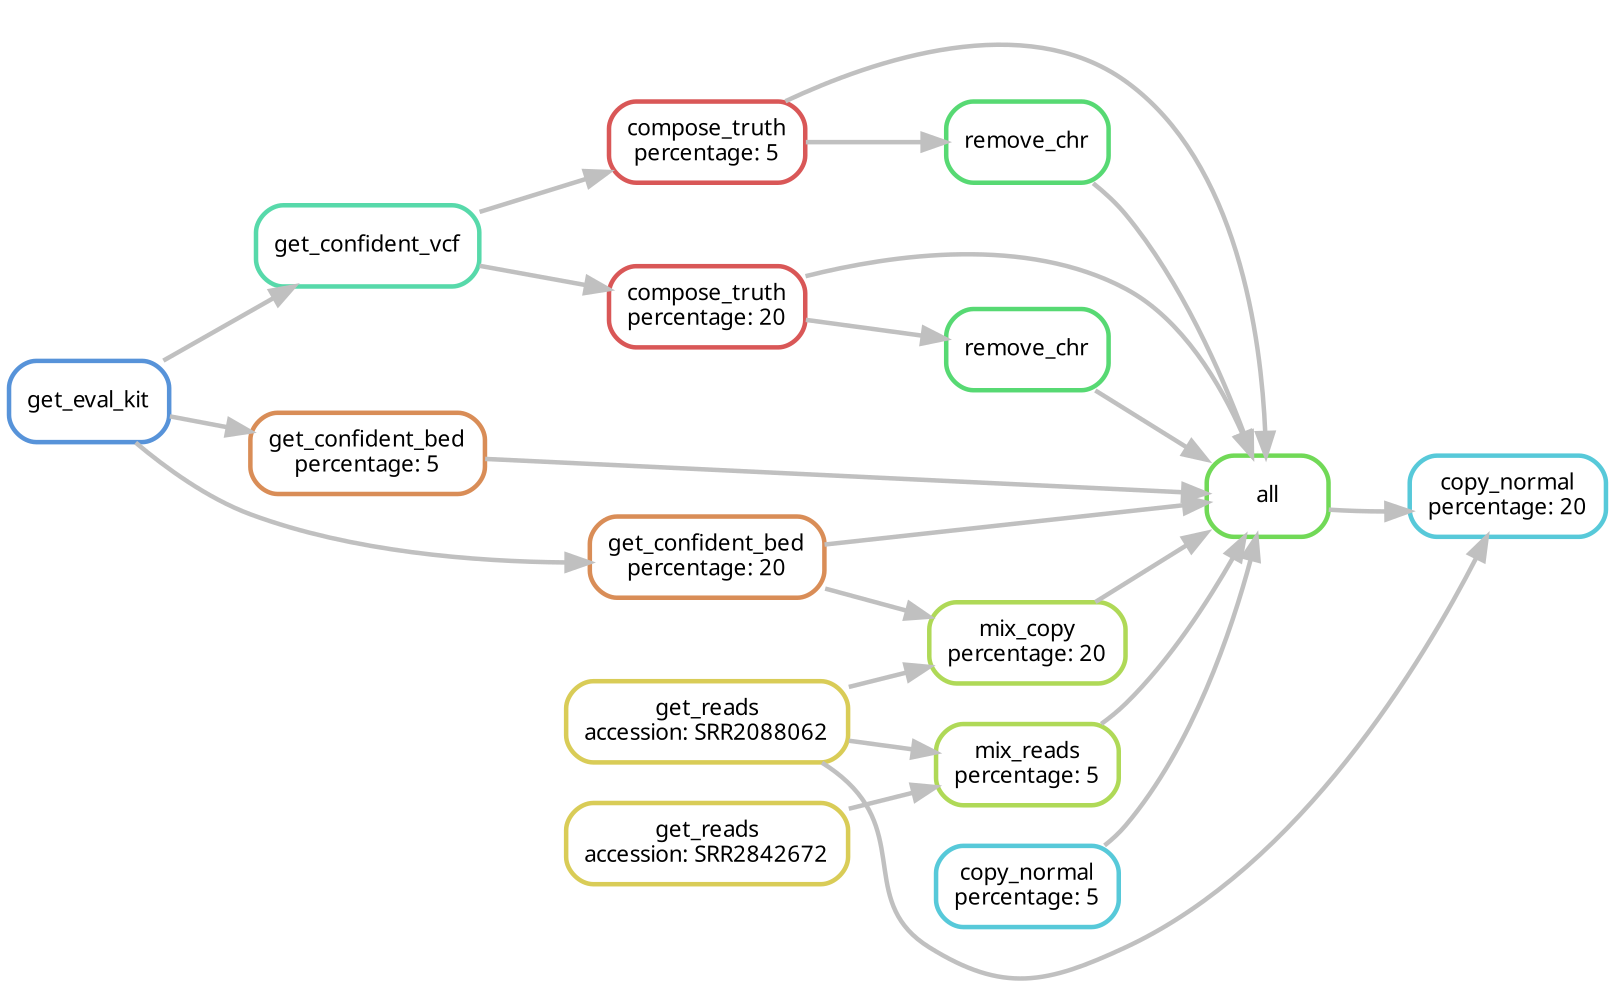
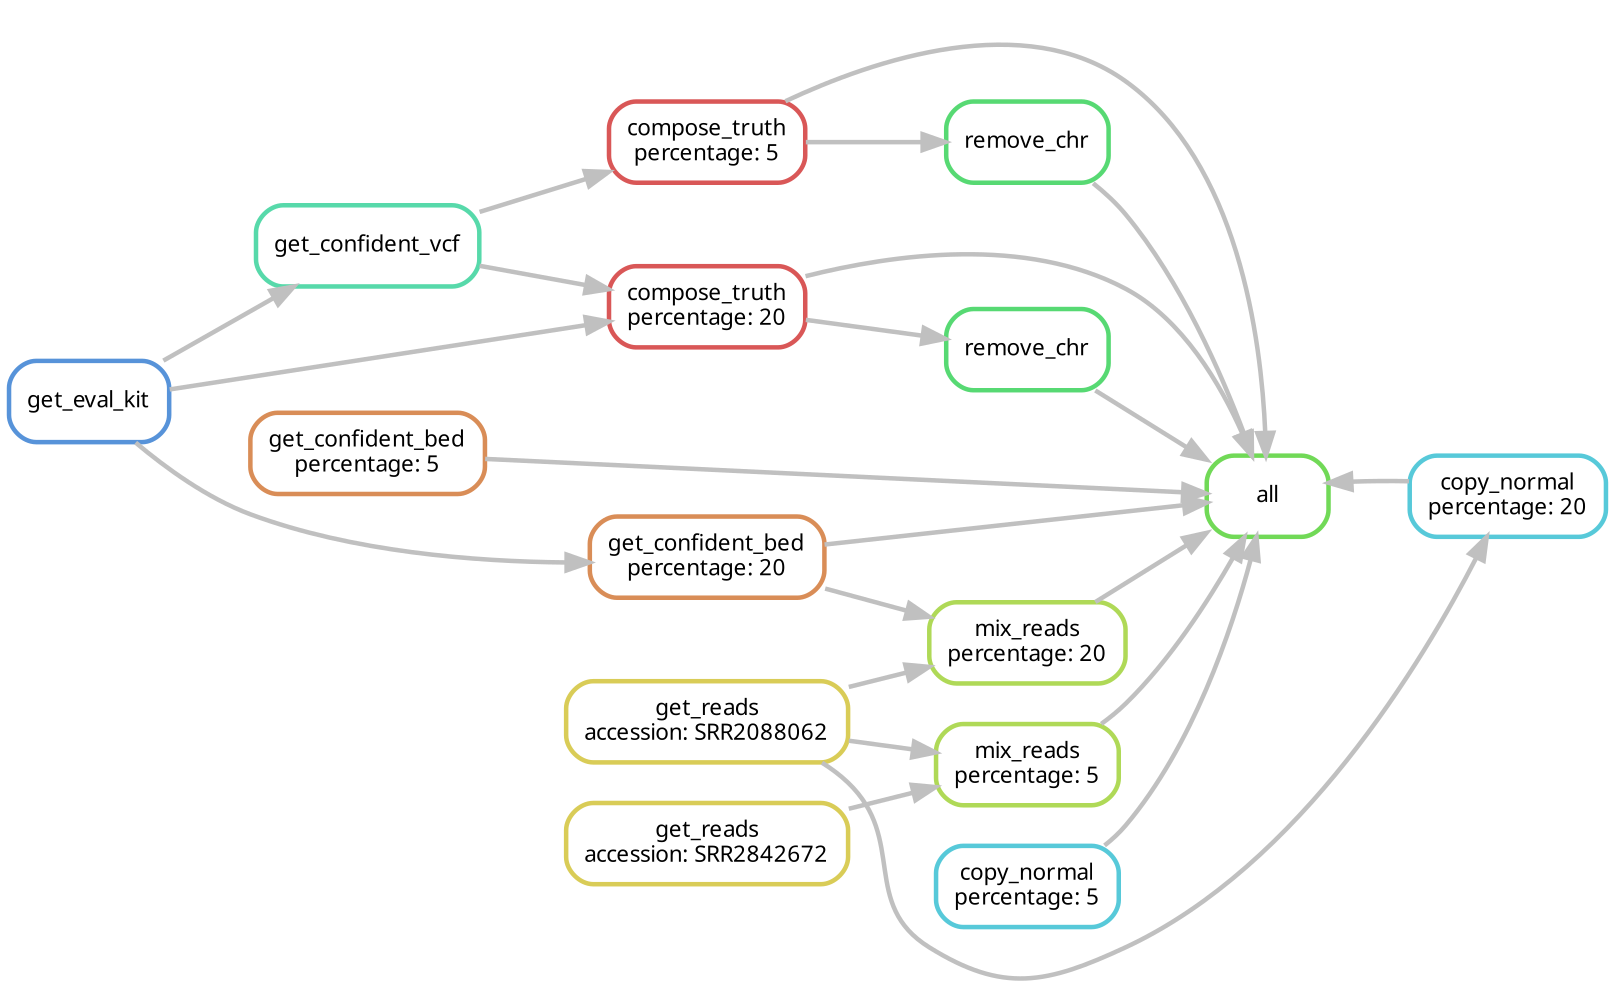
edge "get_eval_kit" -> "get_confident_bed percentage: 5": now "get_eval_kit" -> "compose_truth percentage: 20"
edge "all" -> "copy_normal percentage: 20": reversed
node "mix_copy percentage: 20": label "mix_copy percentage: 20" -> "mix_reads percentage: 20"
